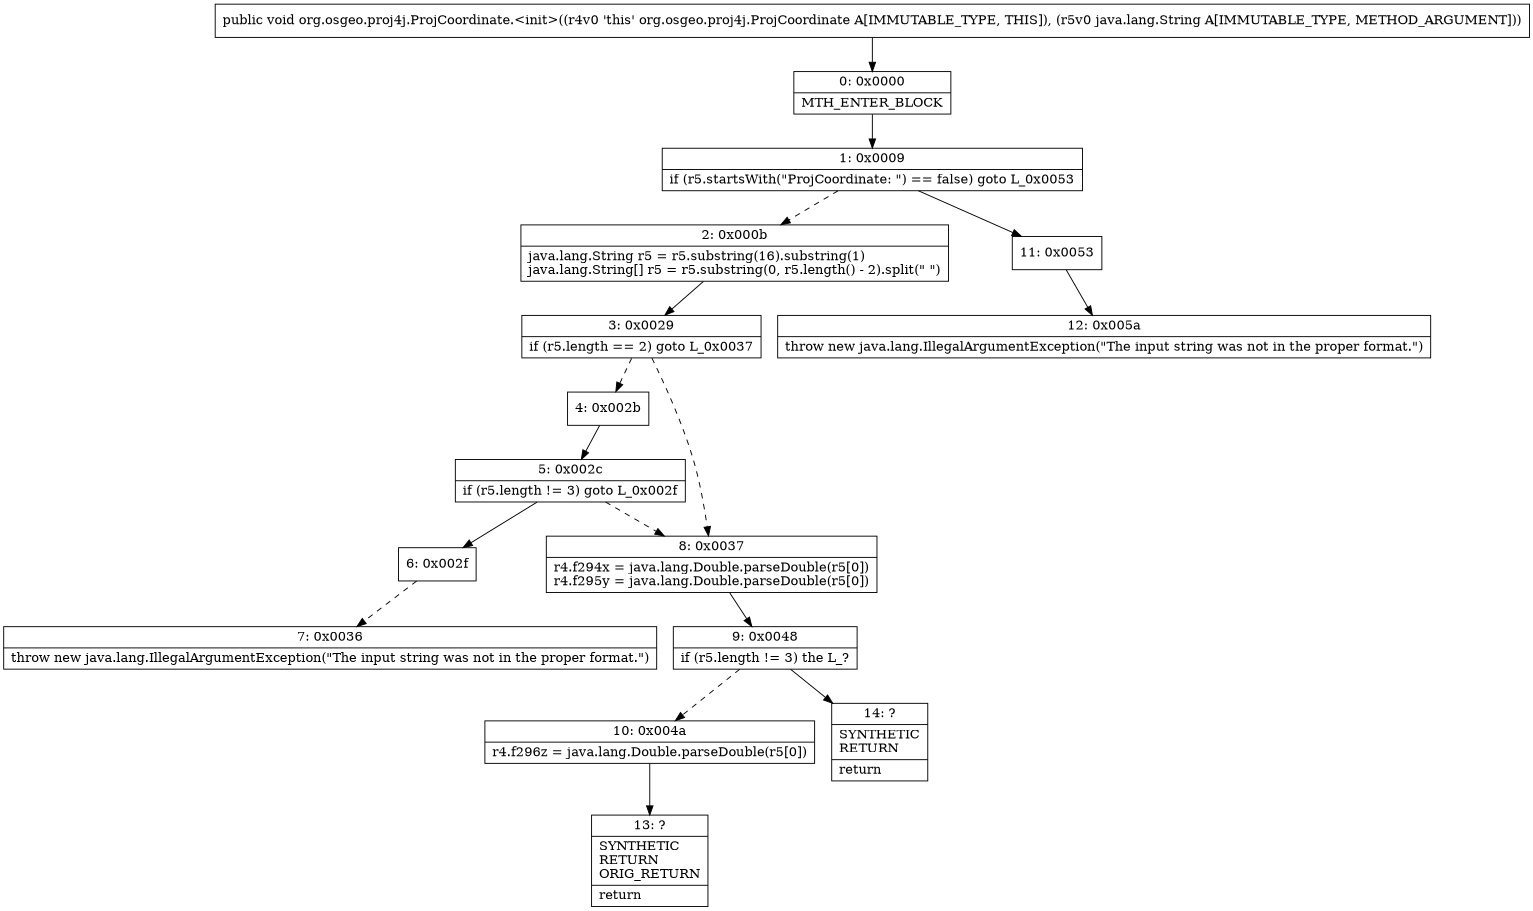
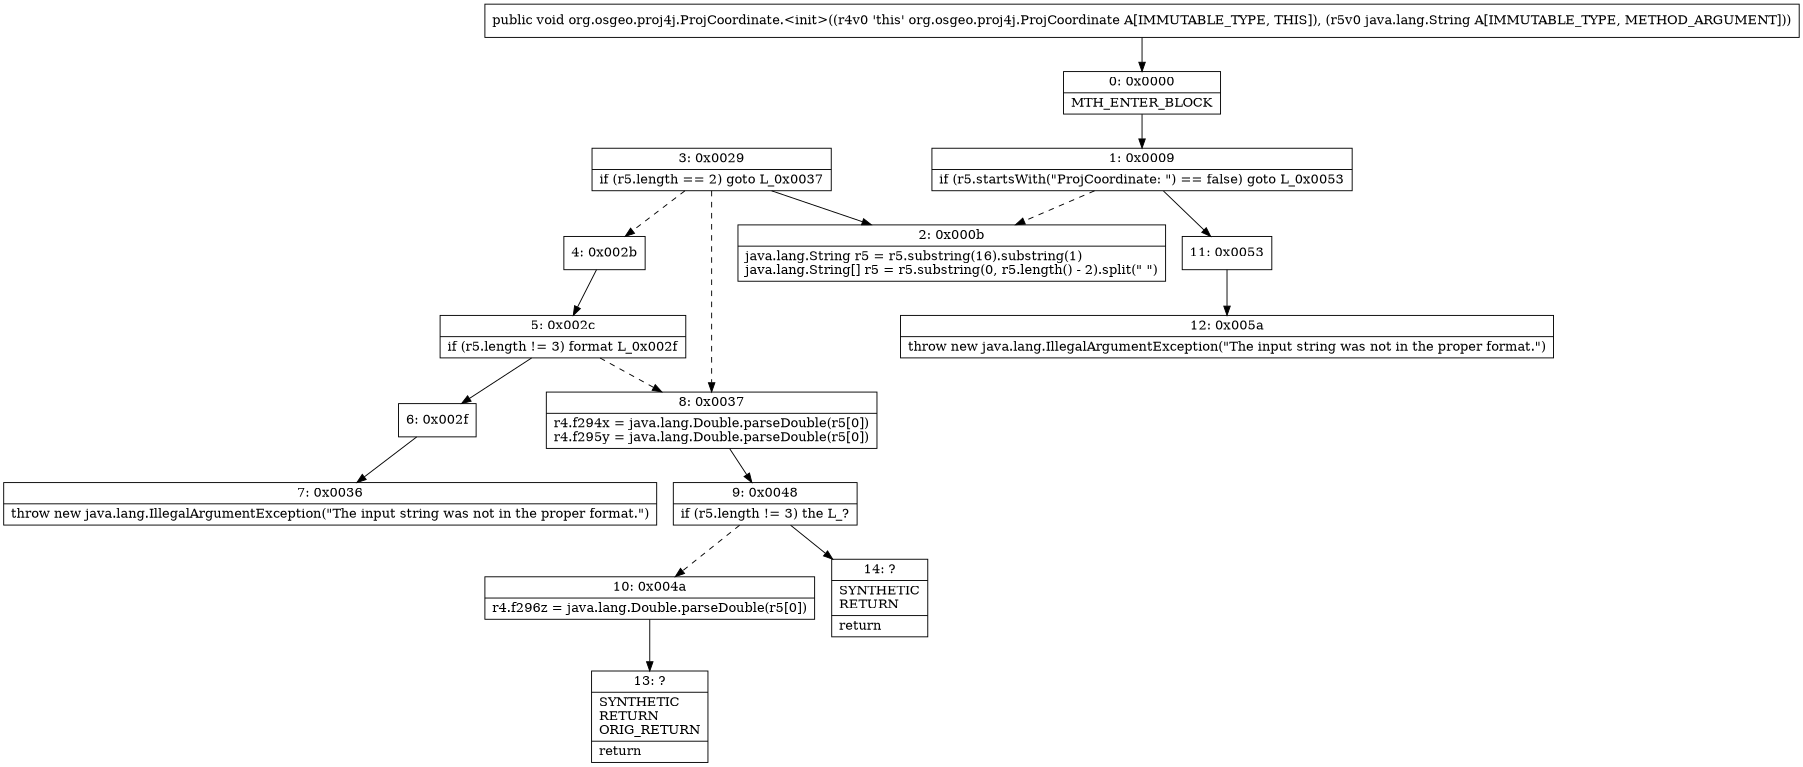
edge "2: 0x000b" -> "3: 0x0029": reversed
node "5: 0x002c": text "if (r5.length != 3) goto L_0x002f" -> "if (r5.length != 3) format L_0x002f"
edge "6: 0x002f" -> "7: 0x0036": style dashed -> solid
